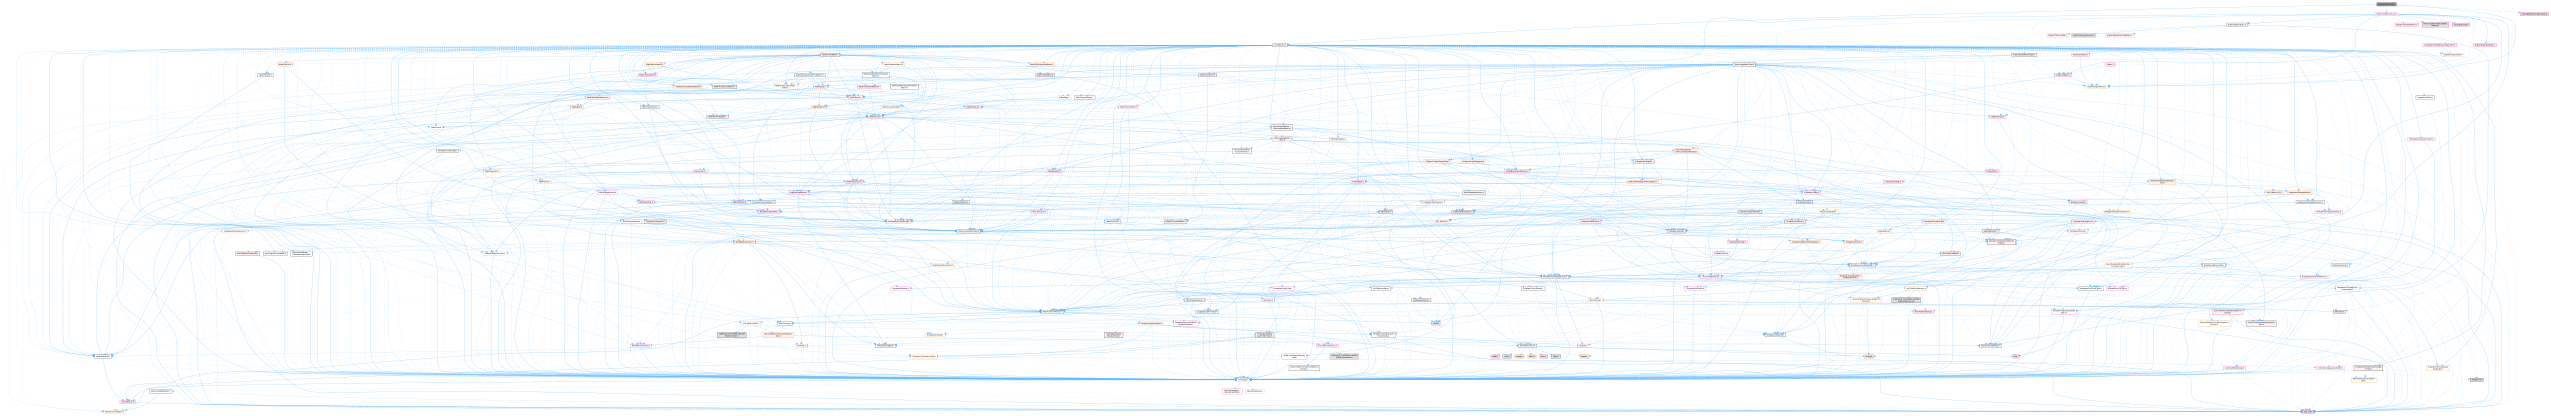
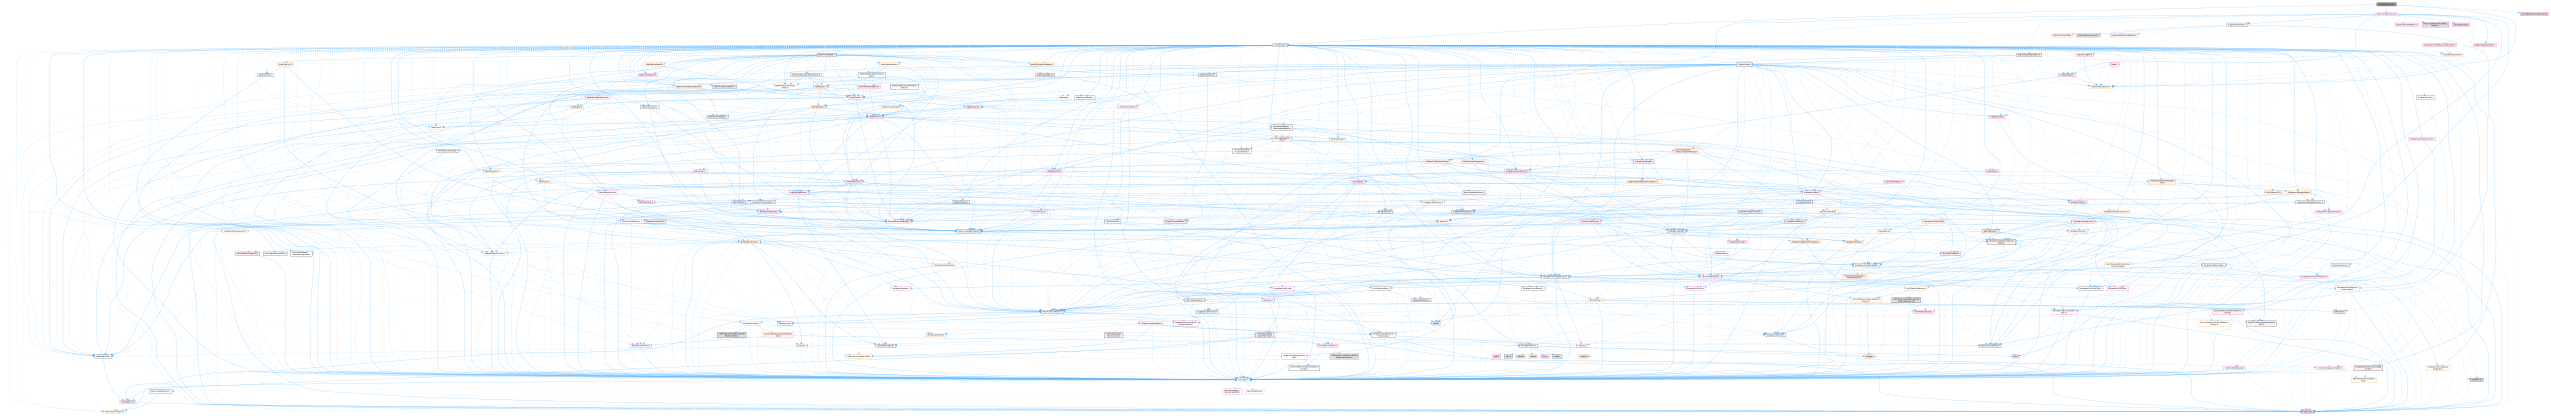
node "TypeCompatible/Class.h": label "TypeCompatible/Class.h" -> "UObject/Class.h"
